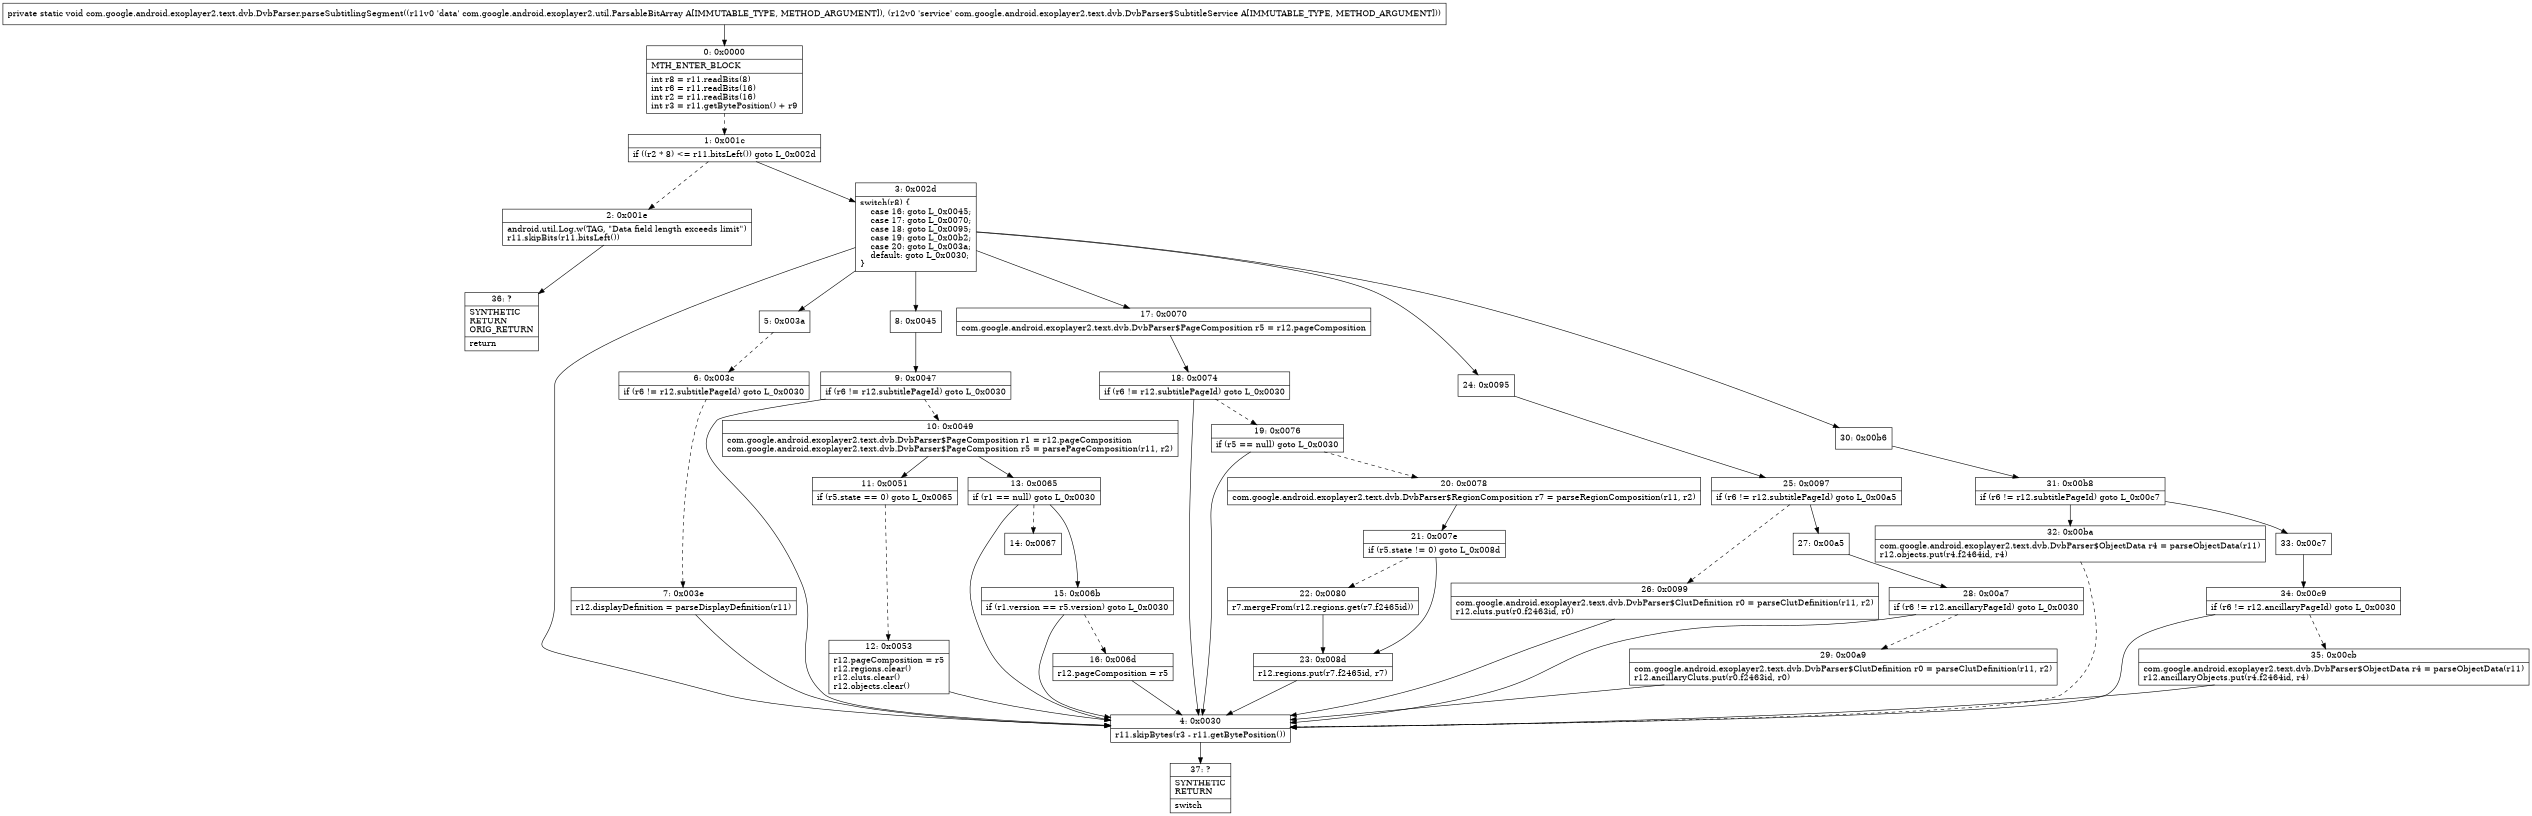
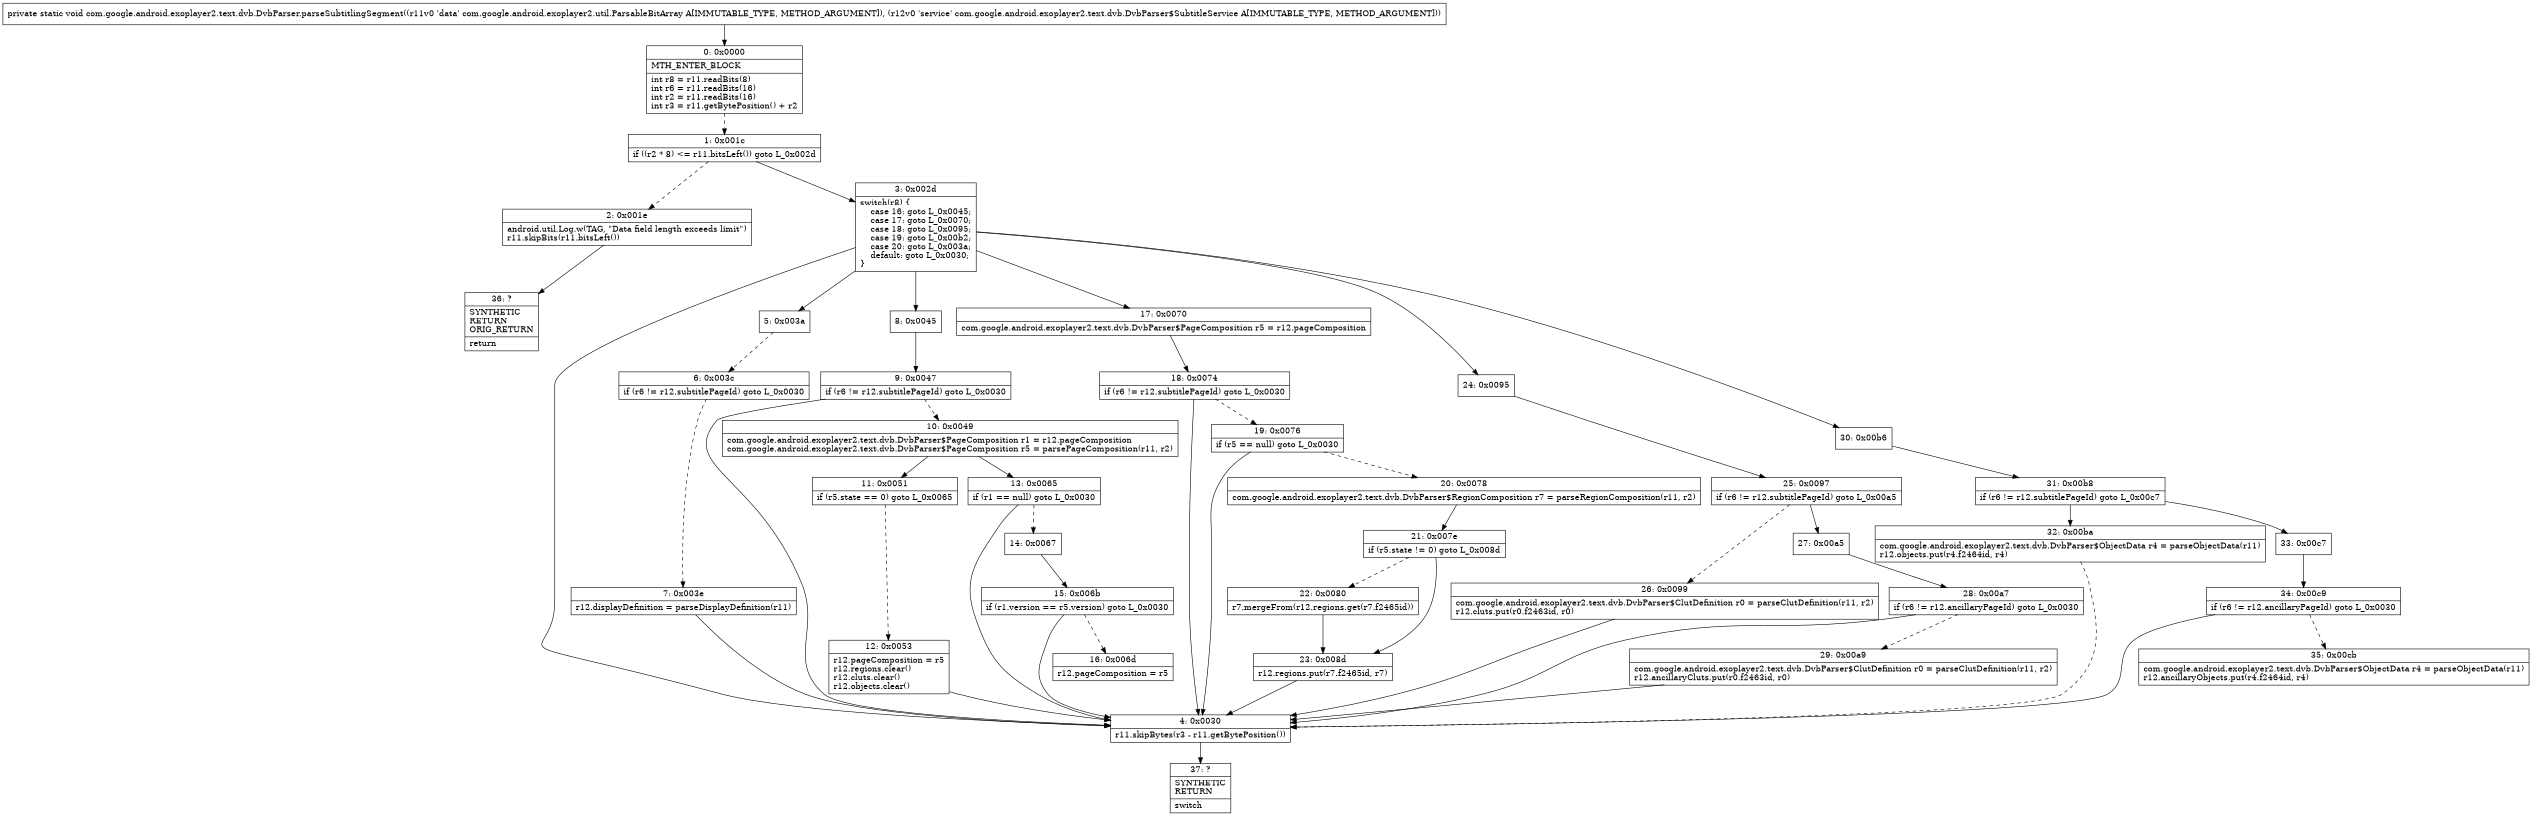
node "0: 0x0000": text "int r3 = r11.getBytePosition() + r9" -> "int r3 = r11.getBytePosition() + r2"
edge "13: 0x0065" -> "15: 0x006b": now "14: 0x0067" -> "15: 0x006b"
edge "16: 0x006d" -> "4: 0x0030": removed
edge "35: 0x00cb" -> "4: 0x0030": removed
